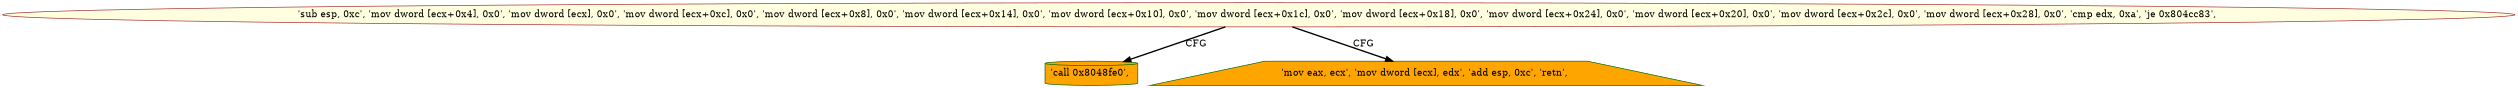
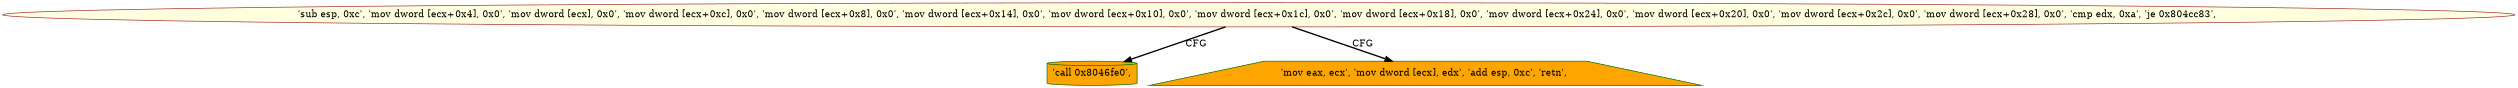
node "'call 0x8048fe0',": label "'call 0x8048fe0'," -> "'call 0x8046fe0',"
